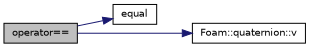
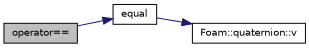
edge "operator==" -> "Foam::quaternion::v": now "equal" -> "Foam::quaternion::v"
